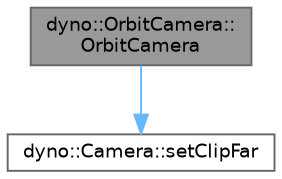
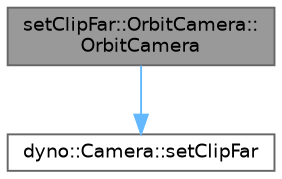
node "dyno::OrbitCamera:: OrbitCamera": label "dyno::OrbitCamera:: OrbitCamera" -> "setClipFar::OrbitCamera:: OrbitCamera"
